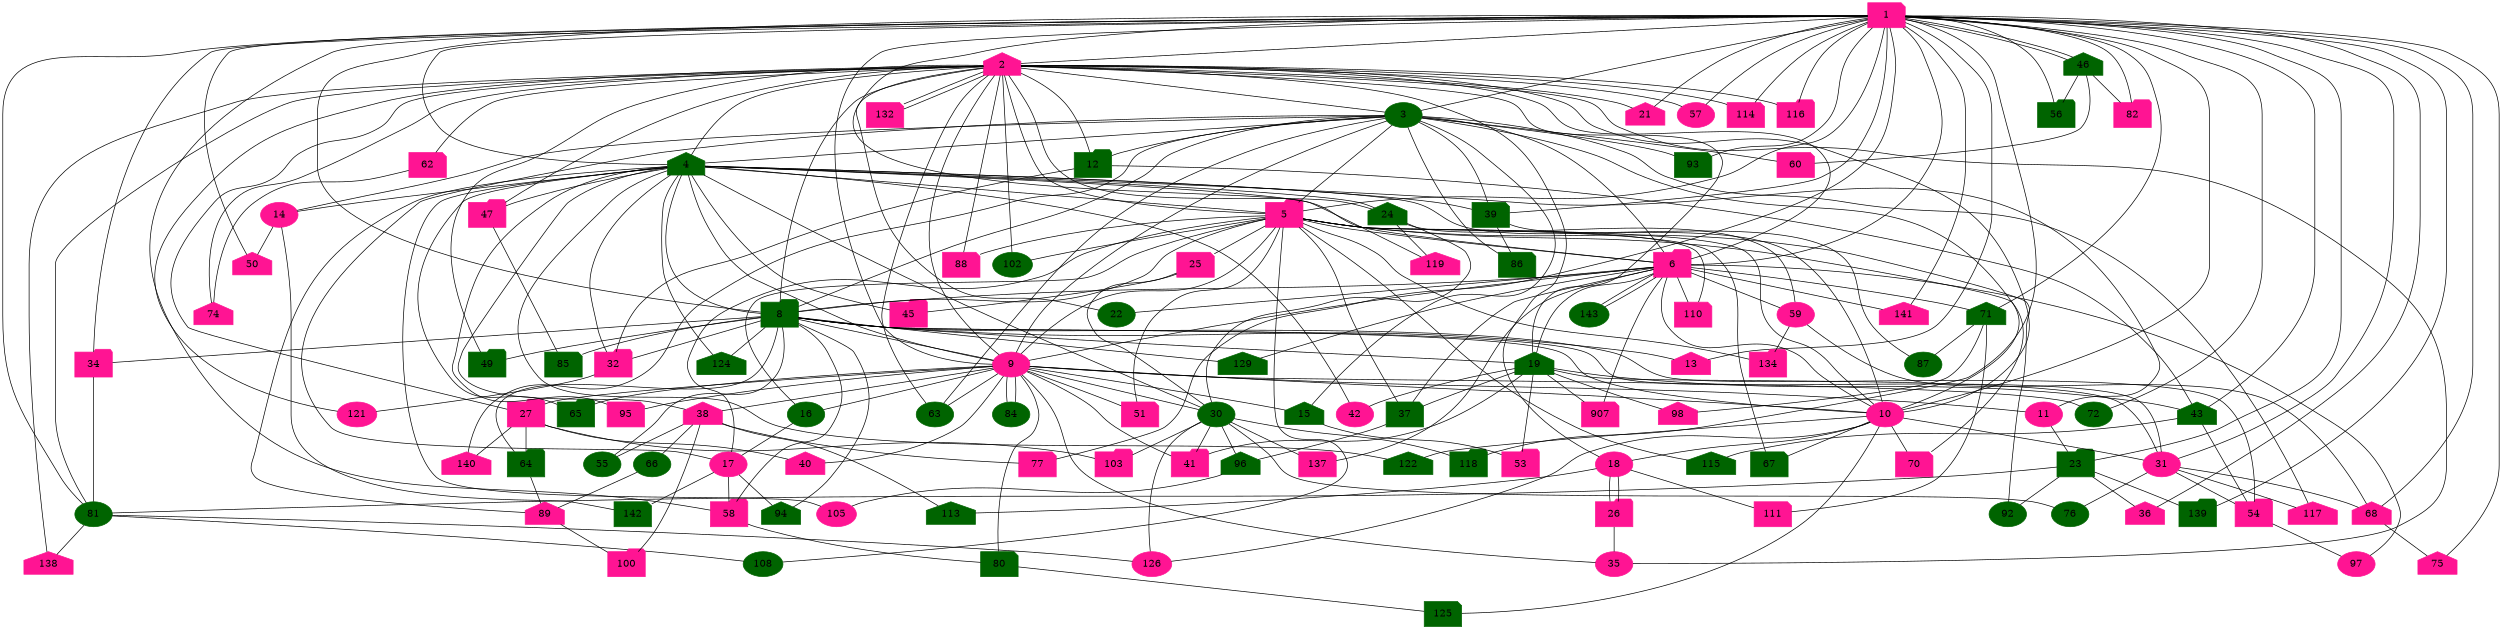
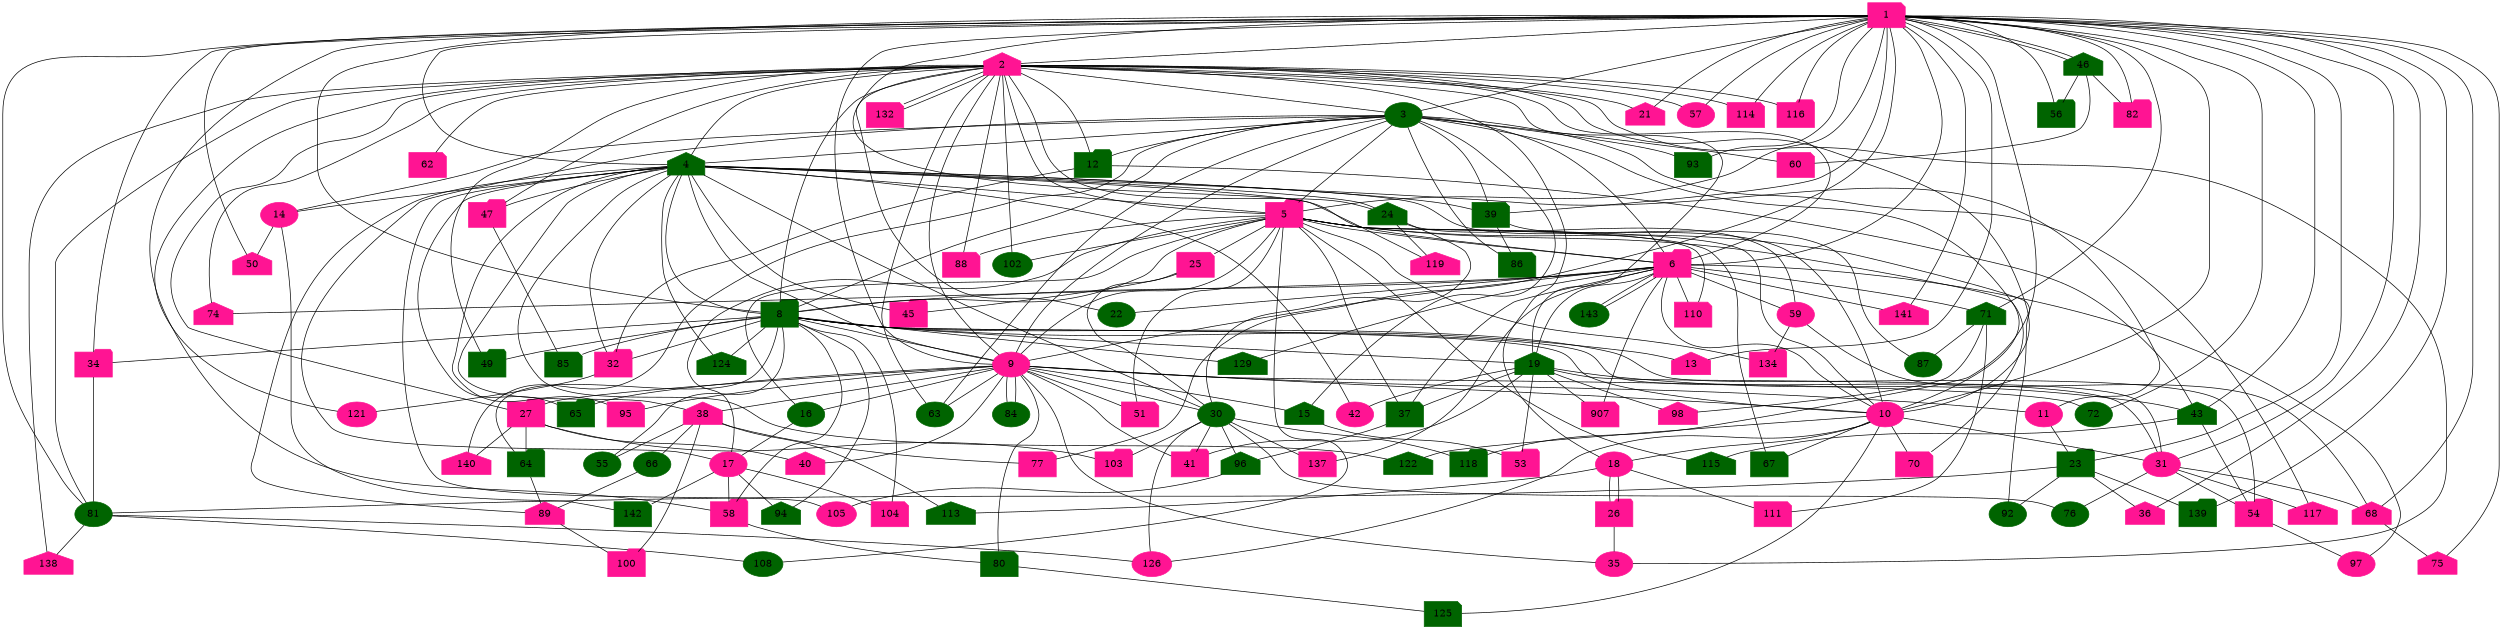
edge "62" -- "74": now "6" -- "74"
node "104": added
